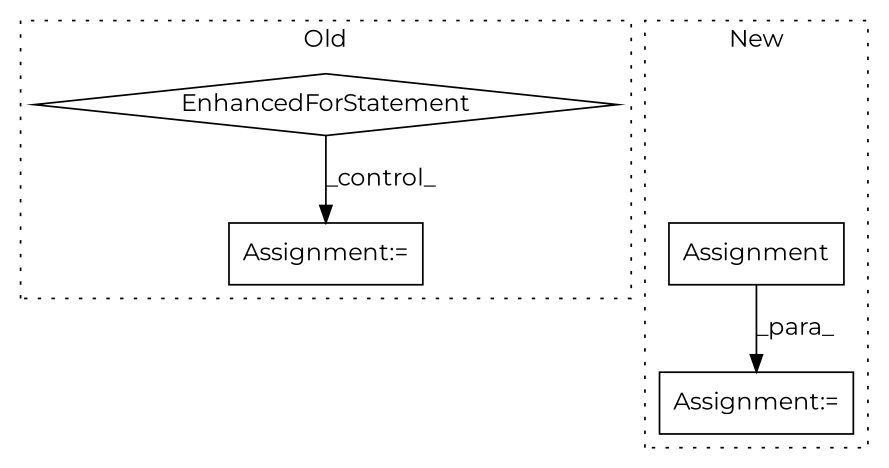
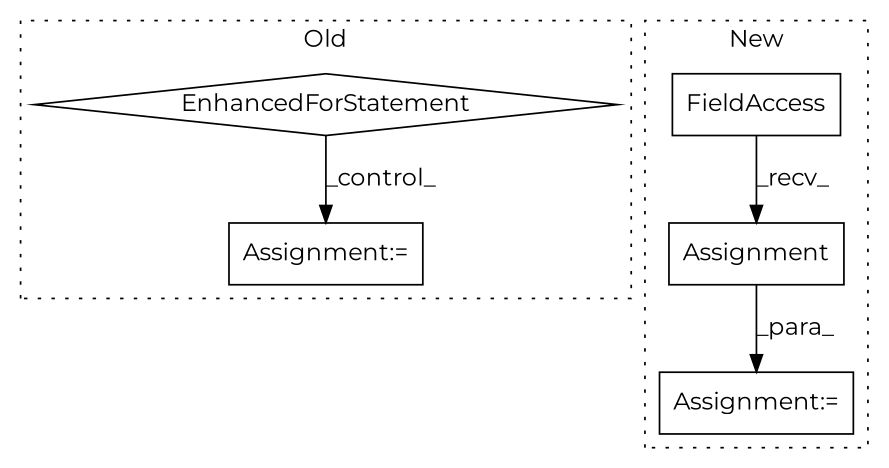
node "FieldAccess": added
